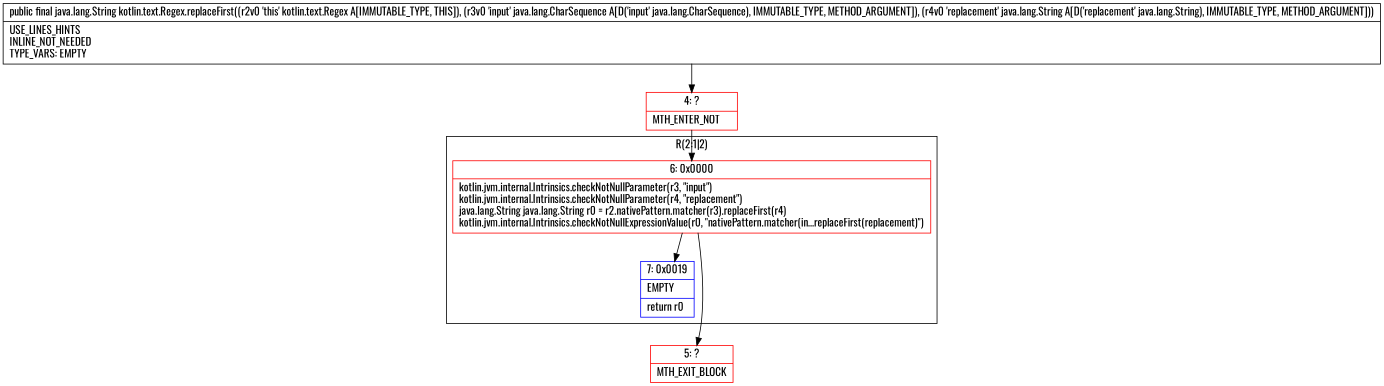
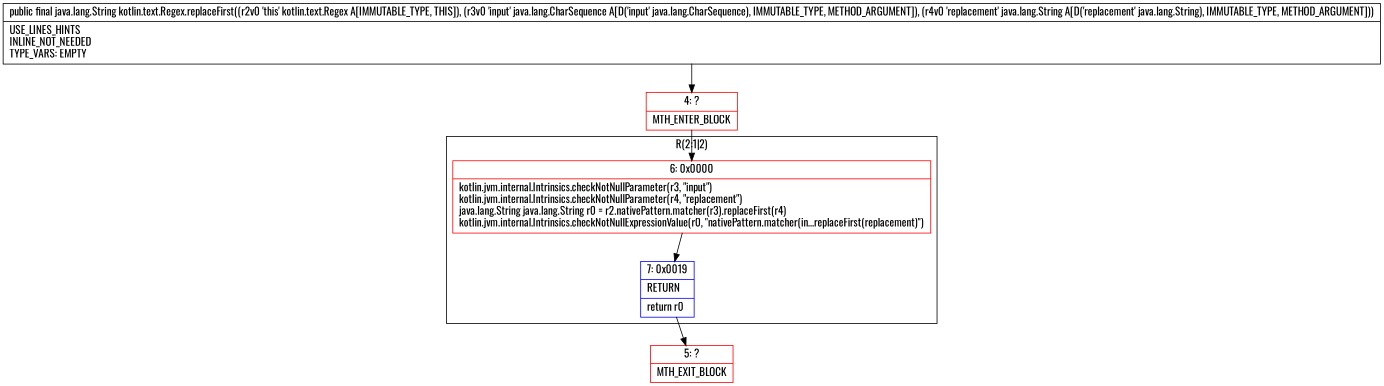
node "4: ?": text "MTH_ENTER_NOT" -> "MTH_ENTER_BLOCK"
edge "6: 0x0000" -> "5: ?": now "7: 0x0019" -> "5: ?"
node "7: 0x0019": text "EMPTY" -> "RETURN"
